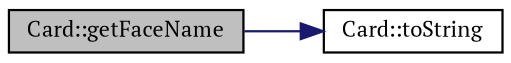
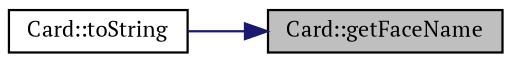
edge "Card::getFaceName" -> "Card::toString": reversed
